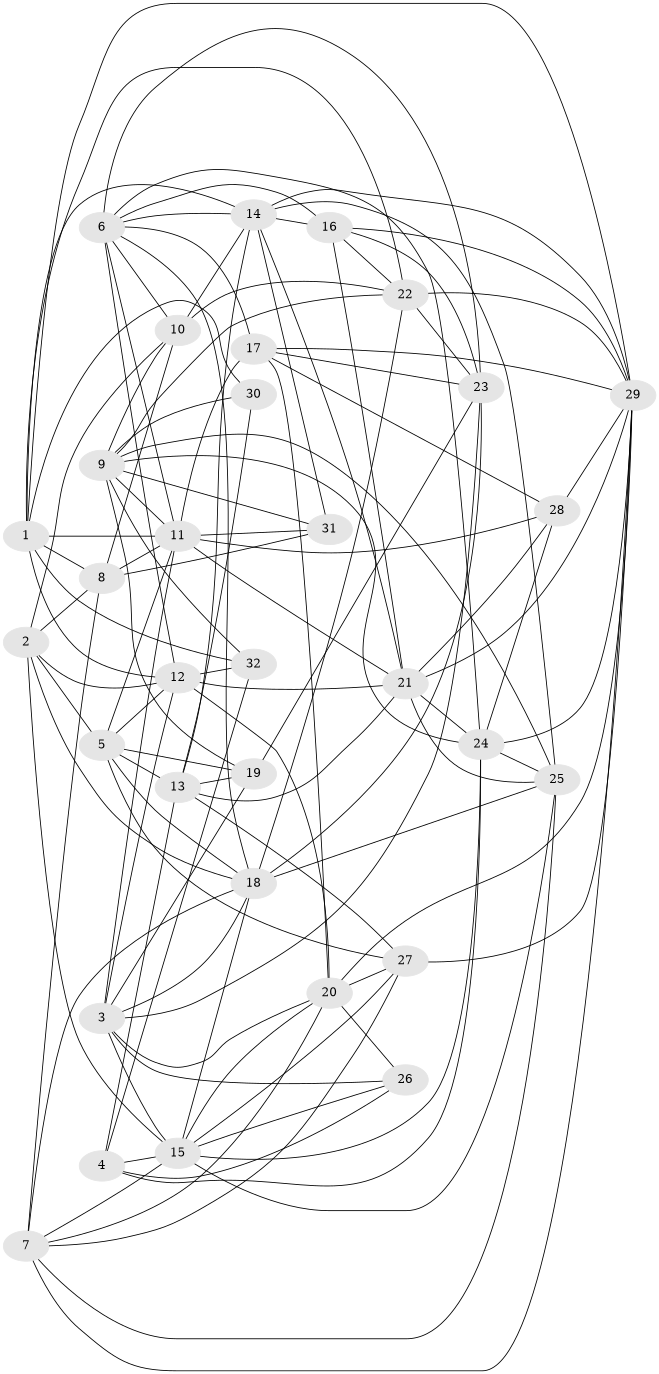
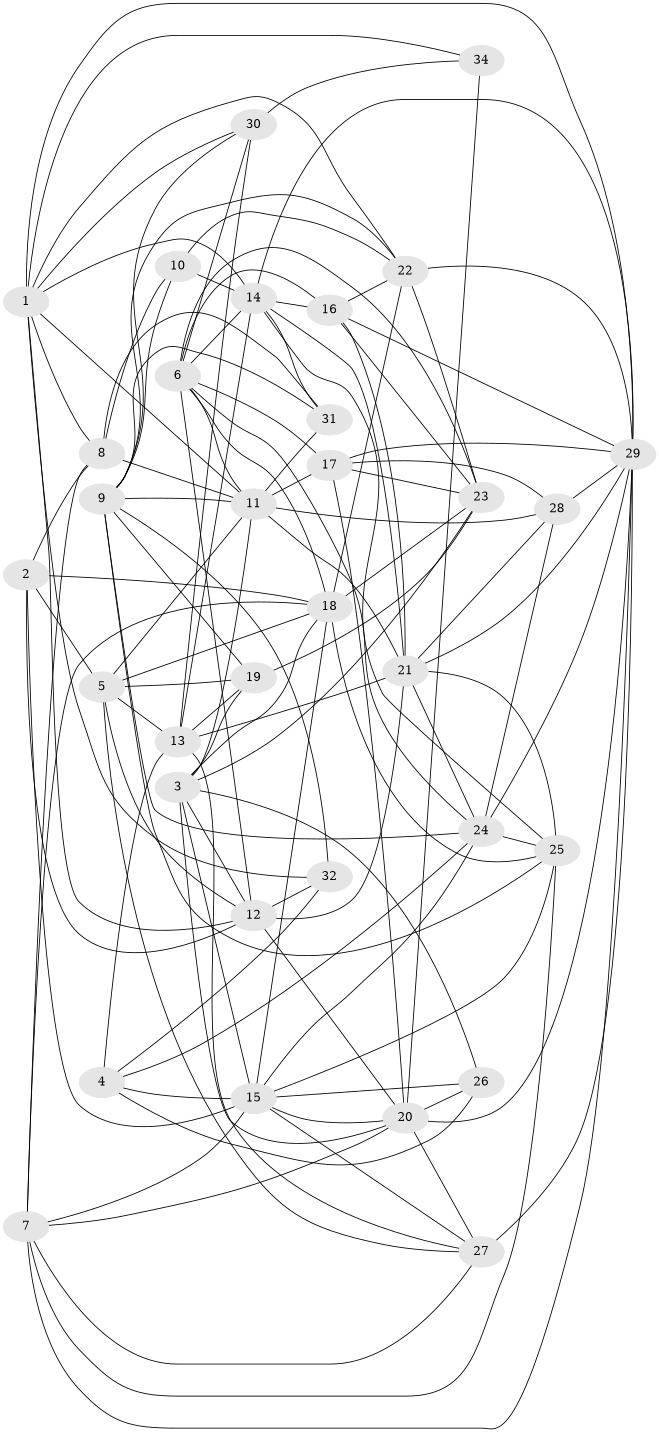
node "34": added
edge "6" -- "10": now "6" -- "30"
edge "10" -- "2": removed
